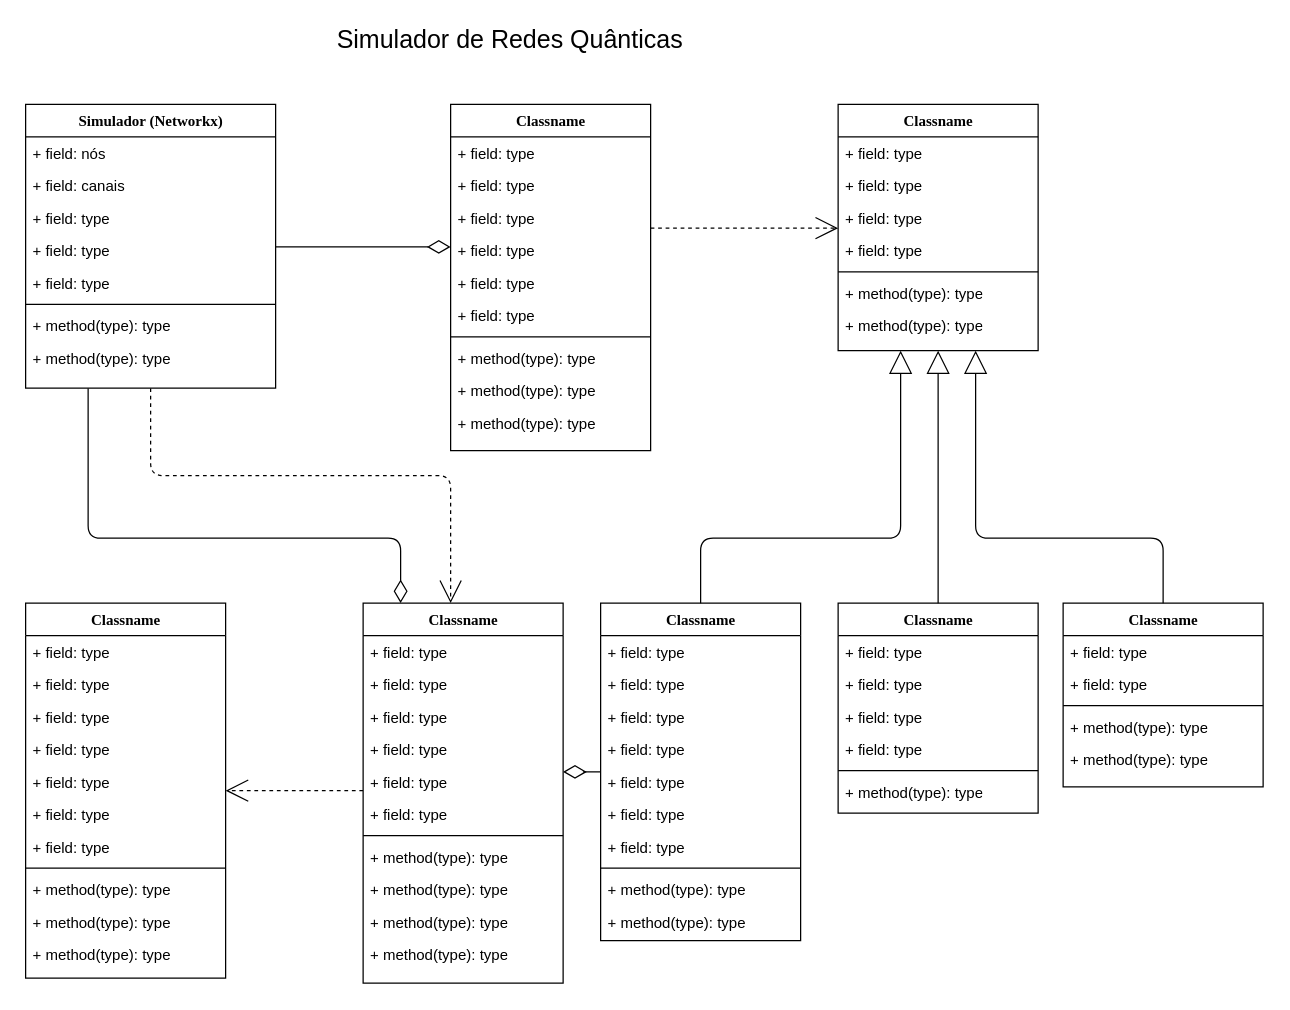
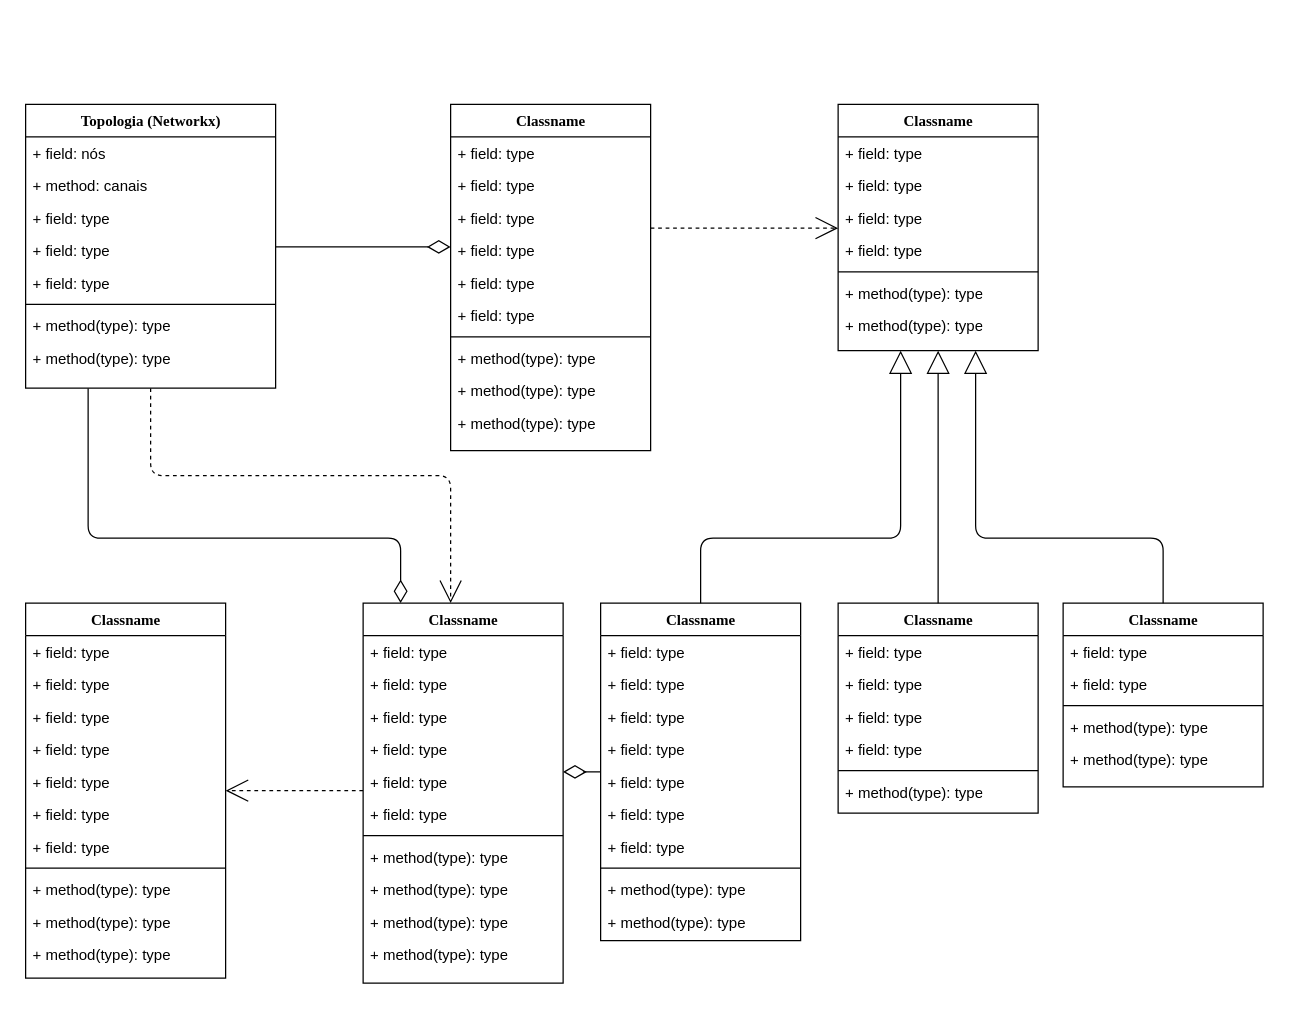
node "Simulador de Redes Quânticas": removed
node "Simulador (Networkx)": label "Simulador (Networkx)" -> "Topologia (Networkx)"
node "+ field: canais": label "+ field: canais" -> "+ method: canais"
